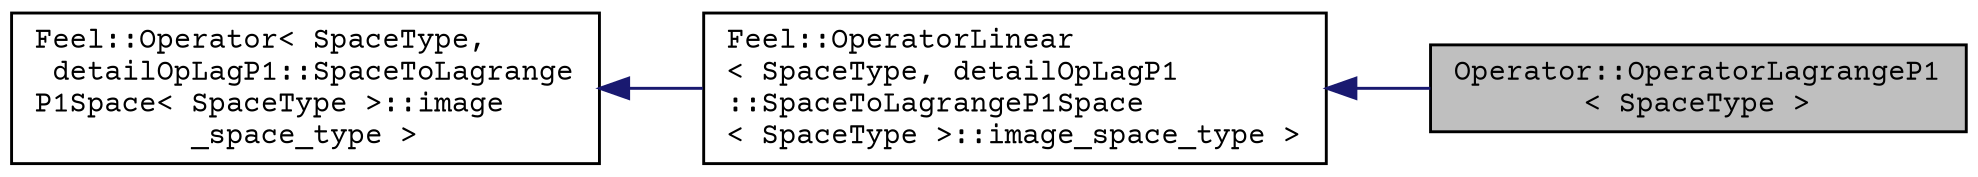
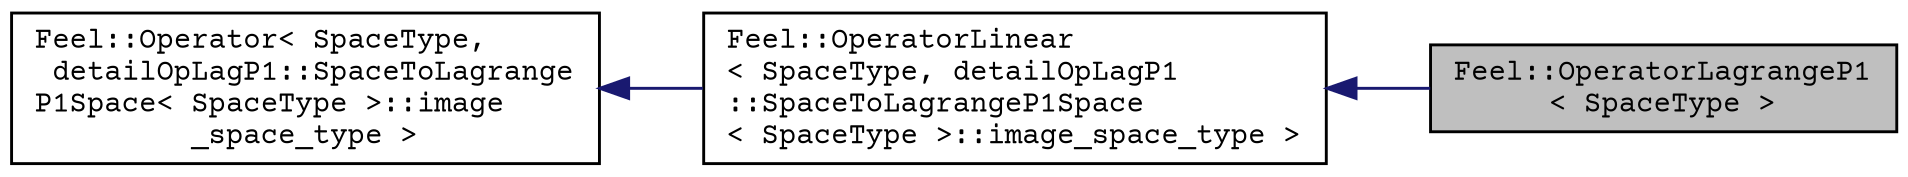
node "Operator::OperatorLagrangeP1 < SpaceType >": label "Operator::OperatorLagrangeP1 < SpaceType >" -> "Feel::OperatorLagrangeP1 < SpaceType >"
